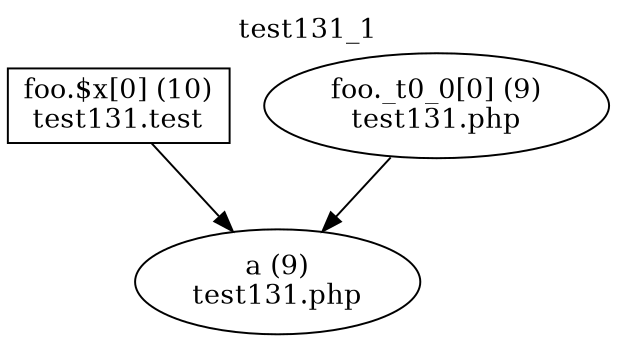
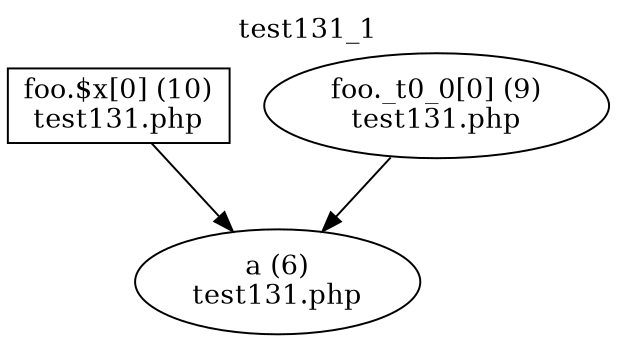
node "foo.$x[0] (10) test131.test": label "foo.$x[0] (10) test131.test" -> "foo.$x[0] (10) test131.php"
node "a (9) test131.php": label "a (9) test131.php" -> "a (6) test131.php"
